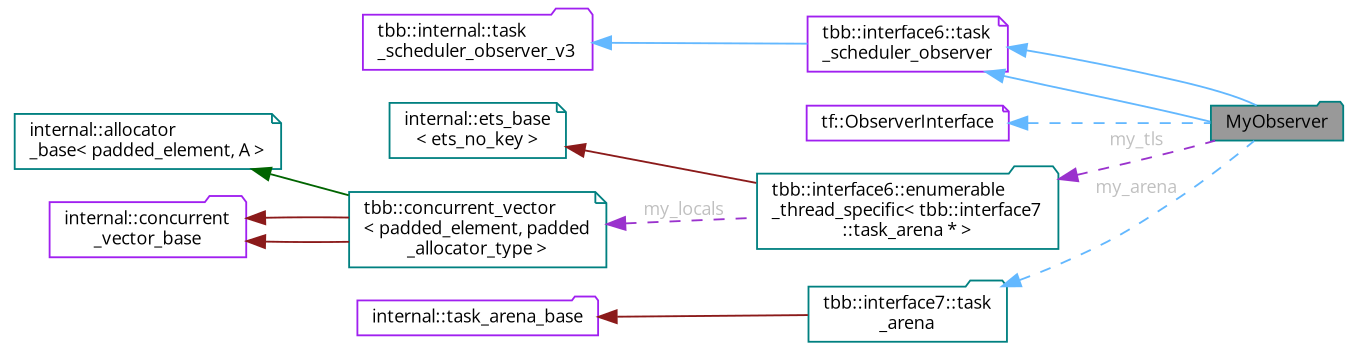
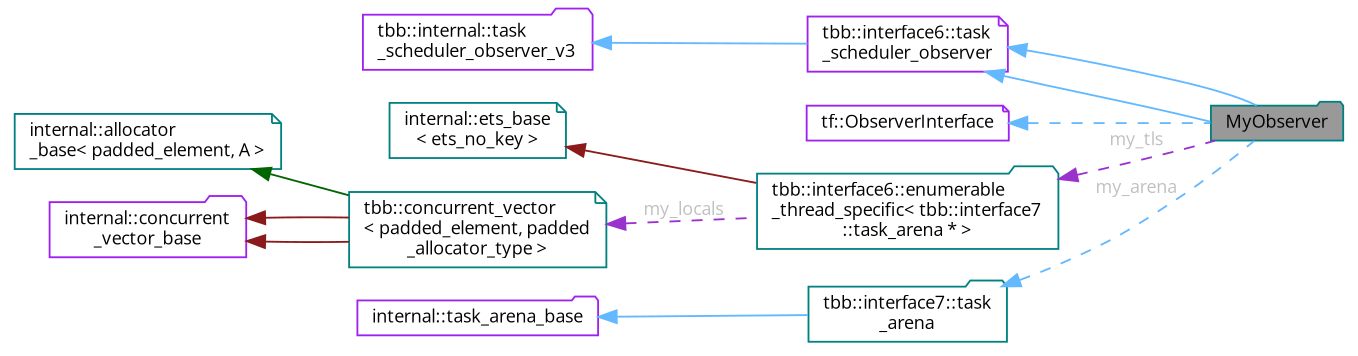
edge "tbb::interface7::task _arena" -> "internal::task_arena_base": color firebrick4 -> steelblue1
